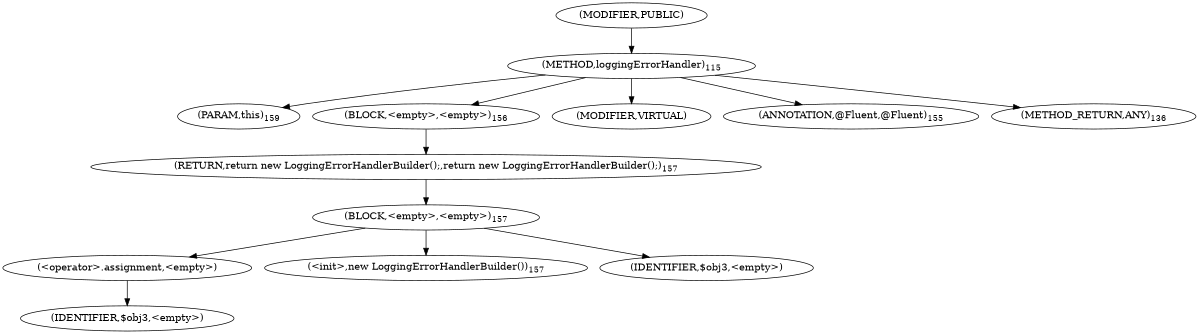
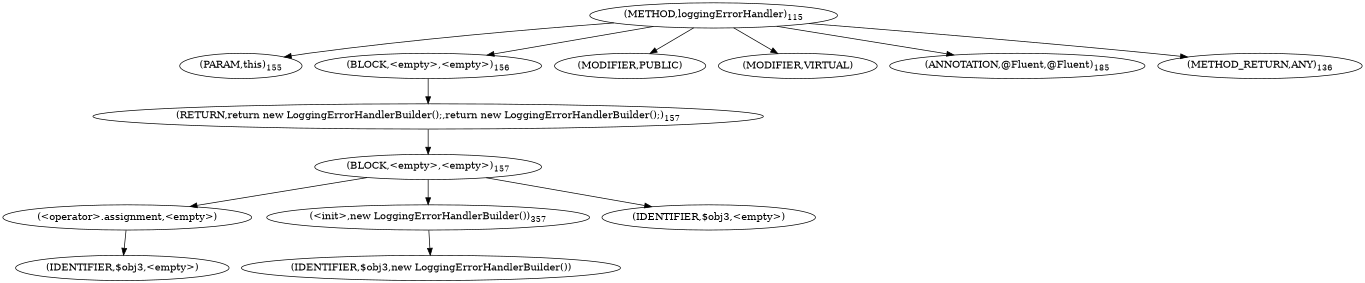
edge "(MODIFIER,PUBLIC)" -> "(METHOD,loggingErrorHandler)": reversed
node "(PARAM,this)": text "159" -> "155"
node "(ANNOTATION,@Fluent,@Fluent)": text "155" -> "185"
node "(<init>,new LoggingErrorHandlerBuilder())": text "157" -> "357"
node "(IDENTIFIER,$obj3,new LoggingErrorHandlerBuilder())": added
